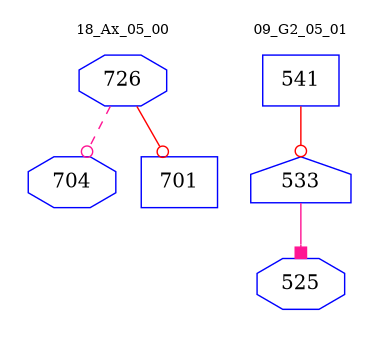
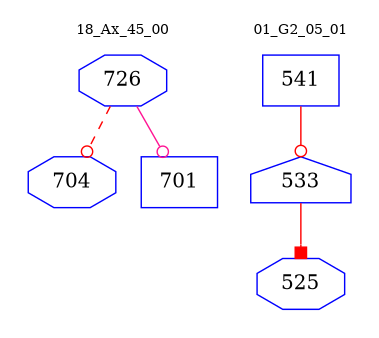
cluster "18_Ax_05_00": label "18_Ax_05_00" -> "18_Ax_45_00"
cluster "09_G2_05_01": label "09_G2_05_01" -> "01_G2_05_01"
edge "726" -> "704": color deeppink -> red
edge "726" -> "701": color red -> deeppink
edge "533" -> "525": color deeppink -> red
